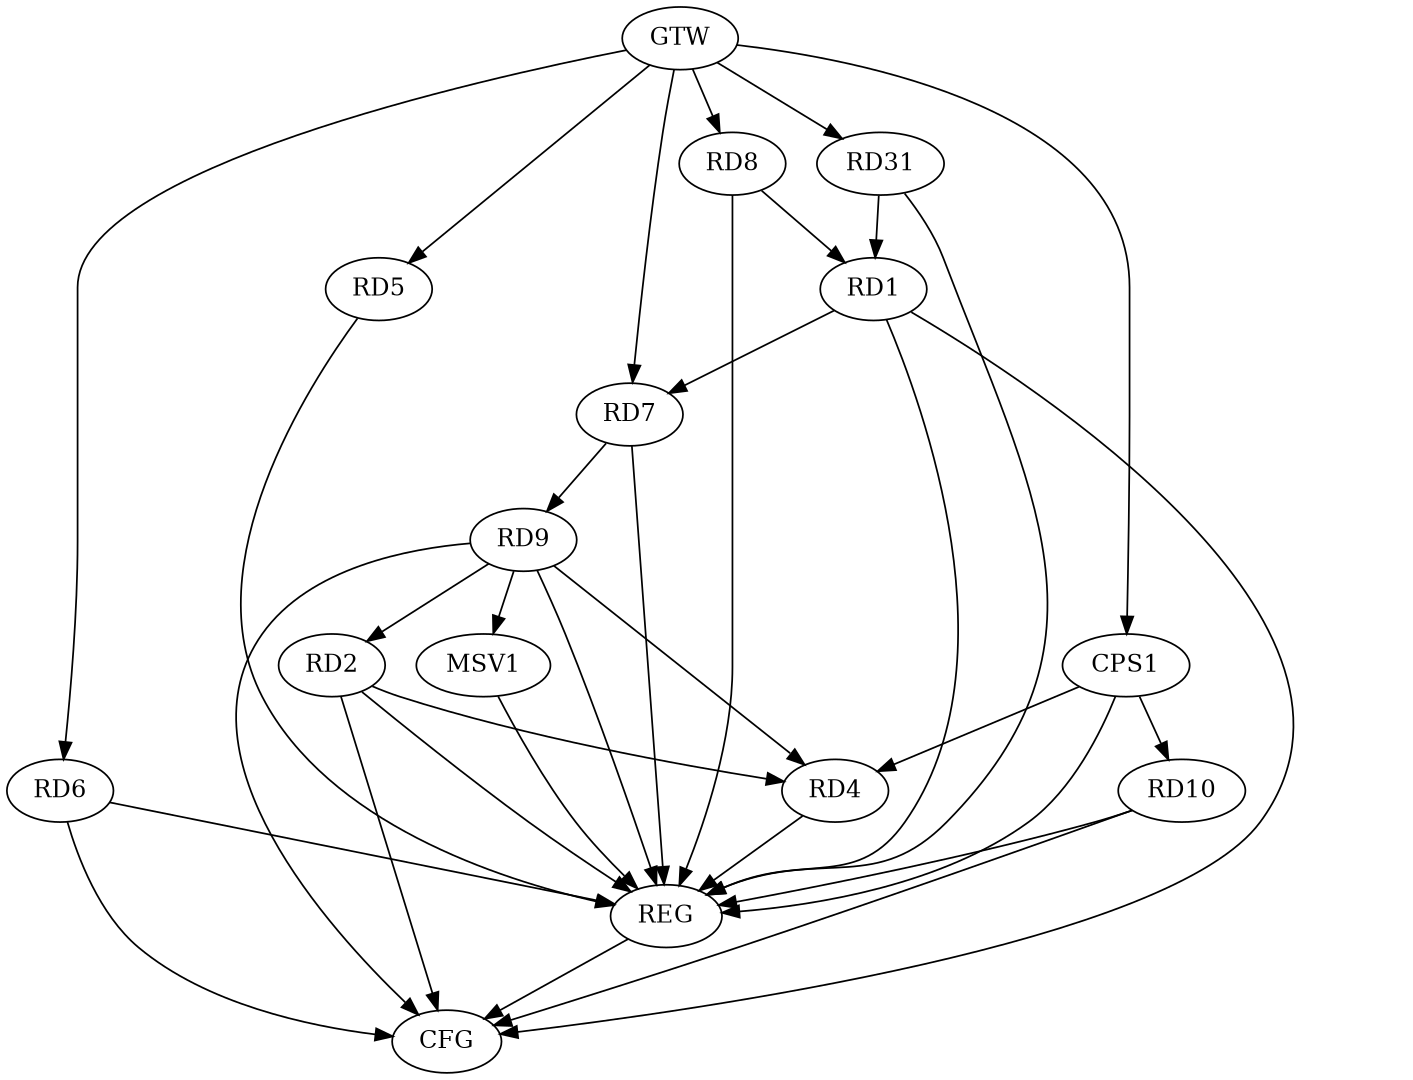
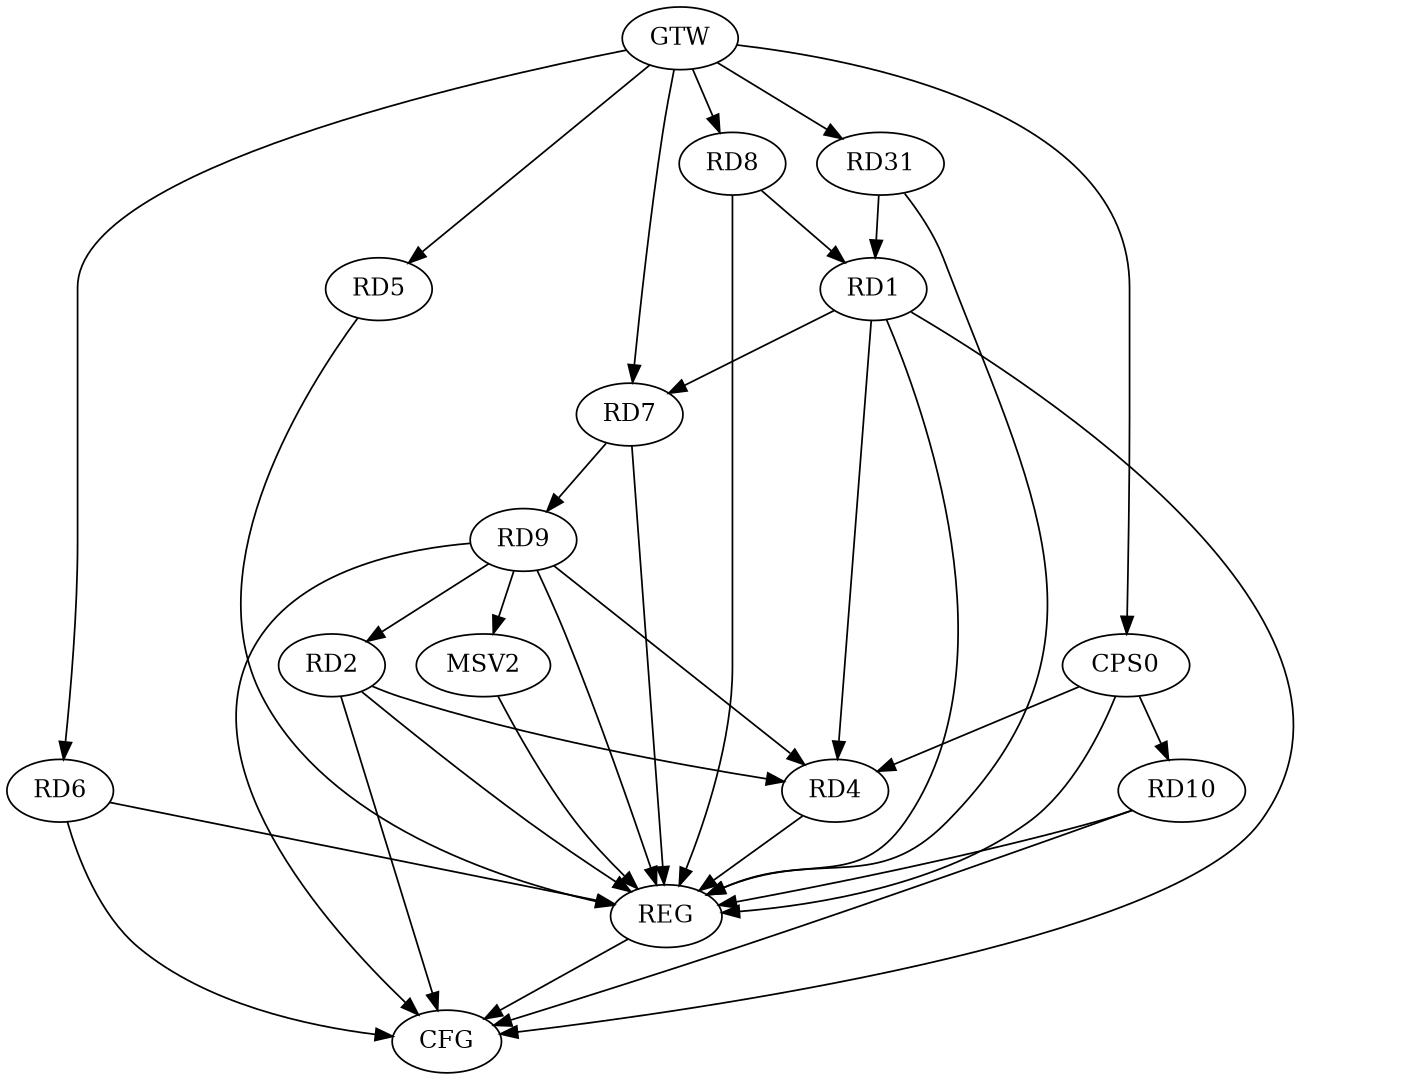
edge "RD1" -> "RD4": added
node "MSV1": label "MSV1" -> "MSV2"
node "CPS1": label "CPS1" -> "CPS0"
